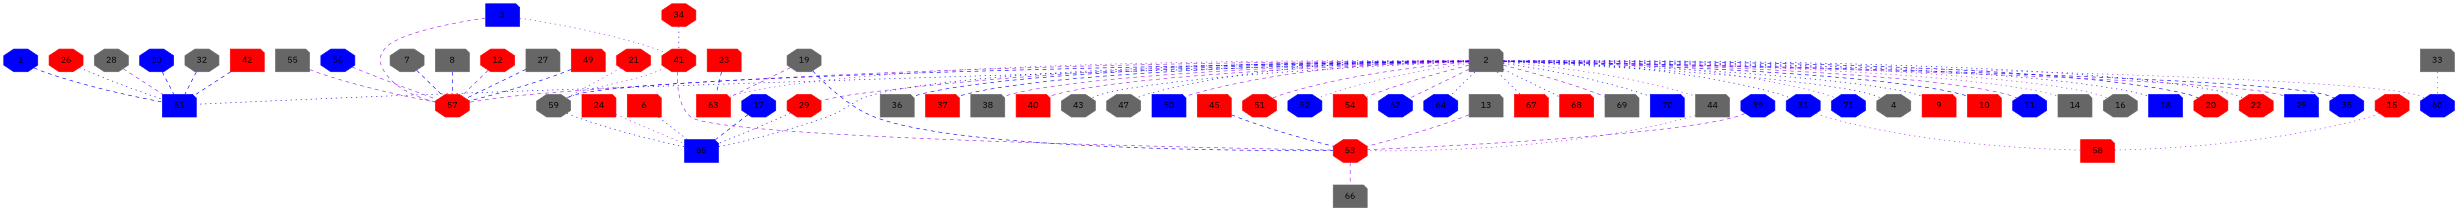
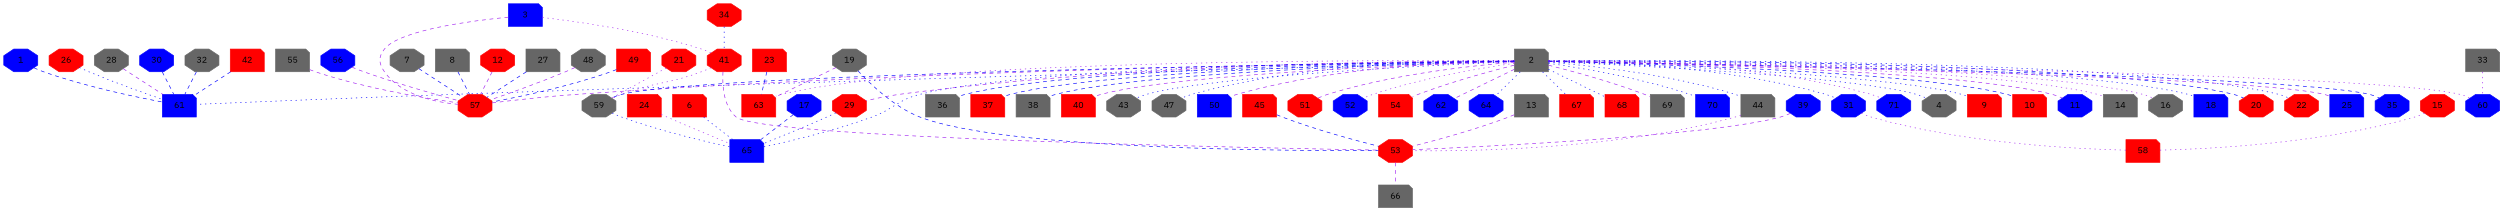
node "48": added
edge "2" -- "38": color purple -> blue
edge "2" -- "44": color purple -> blue
